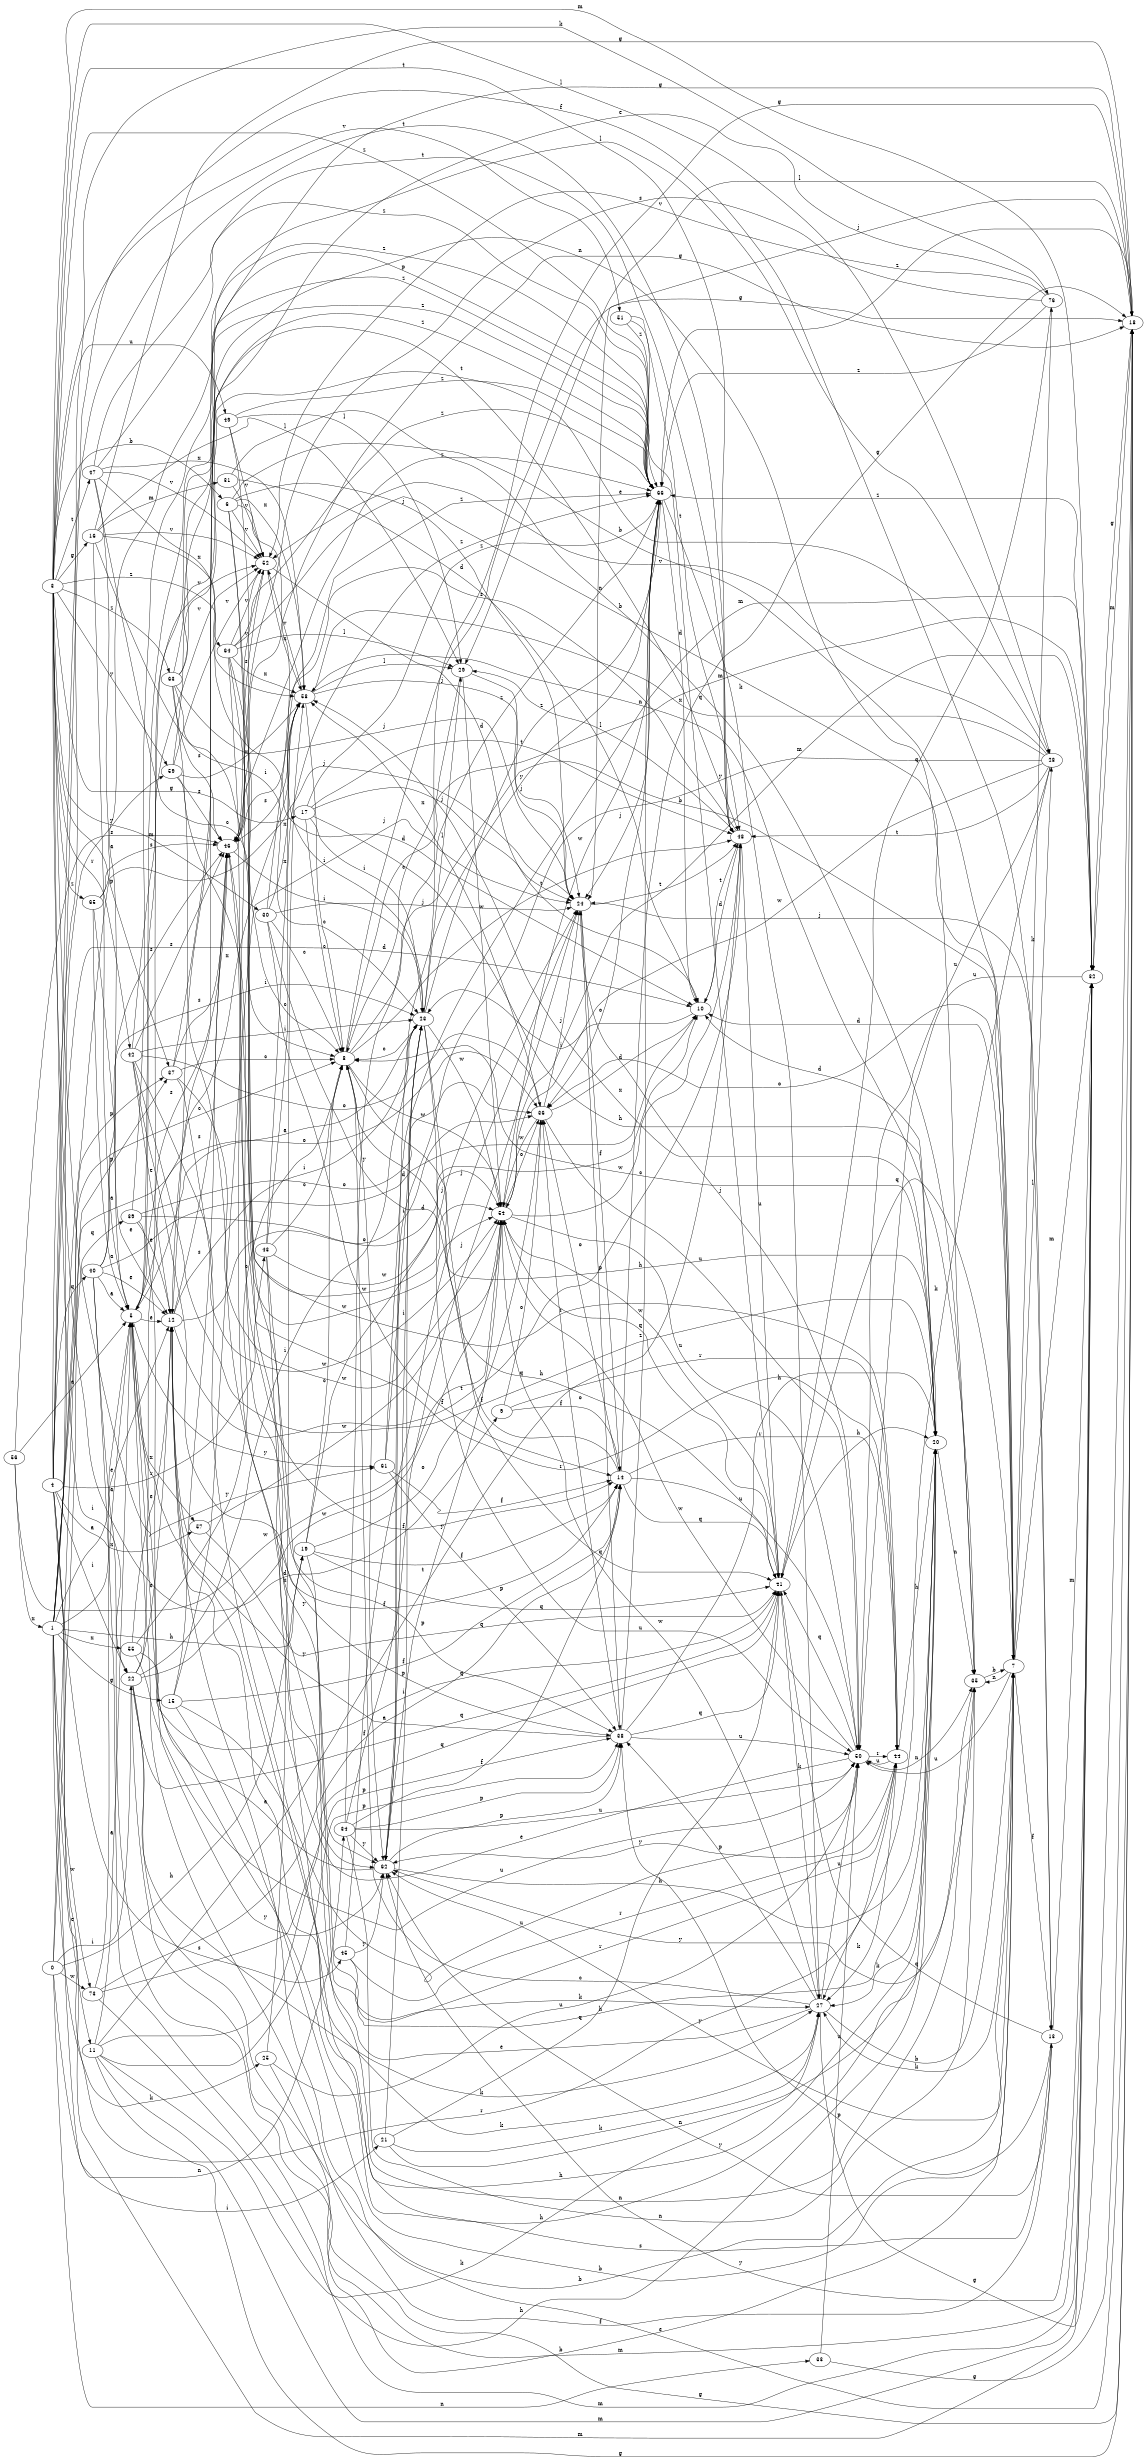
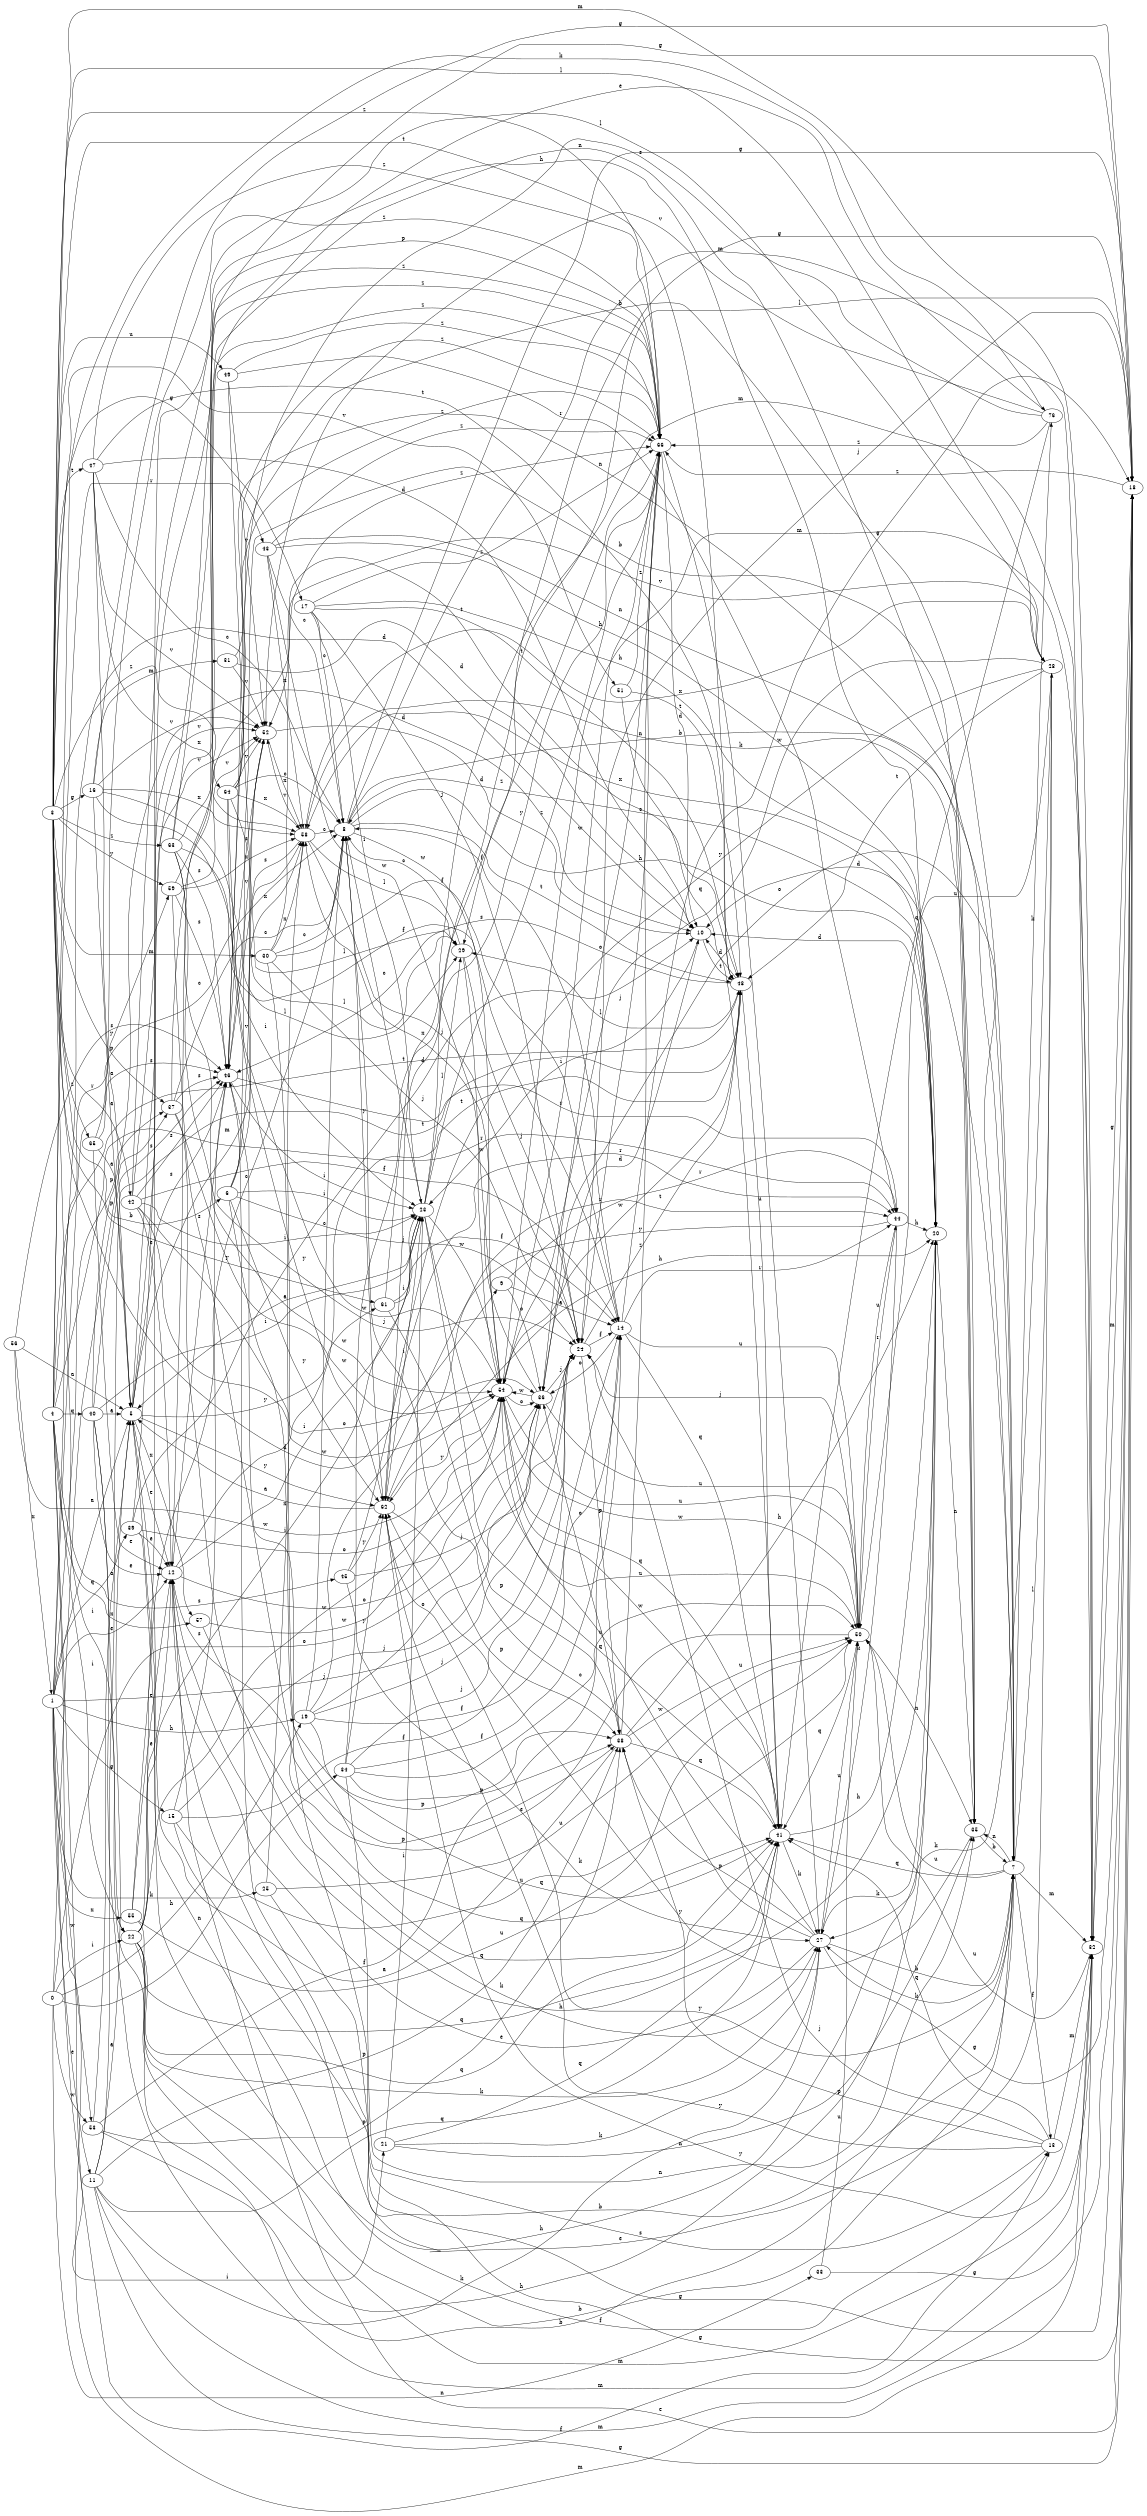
edge "32" -> "66": removed, label "z"
edge "5" -> "58": label "x" -> "m"
edge "54" -> "48": reversed
edge "9" -> "14": label "f" -> "a"
node "73": label "73" -> "53"
